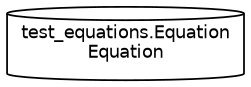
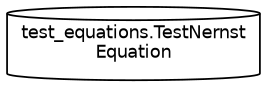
node "test_equations.Equation Equation": label "test_equations.Equation Equation" -> "test_equations.TestNernst Equation"
